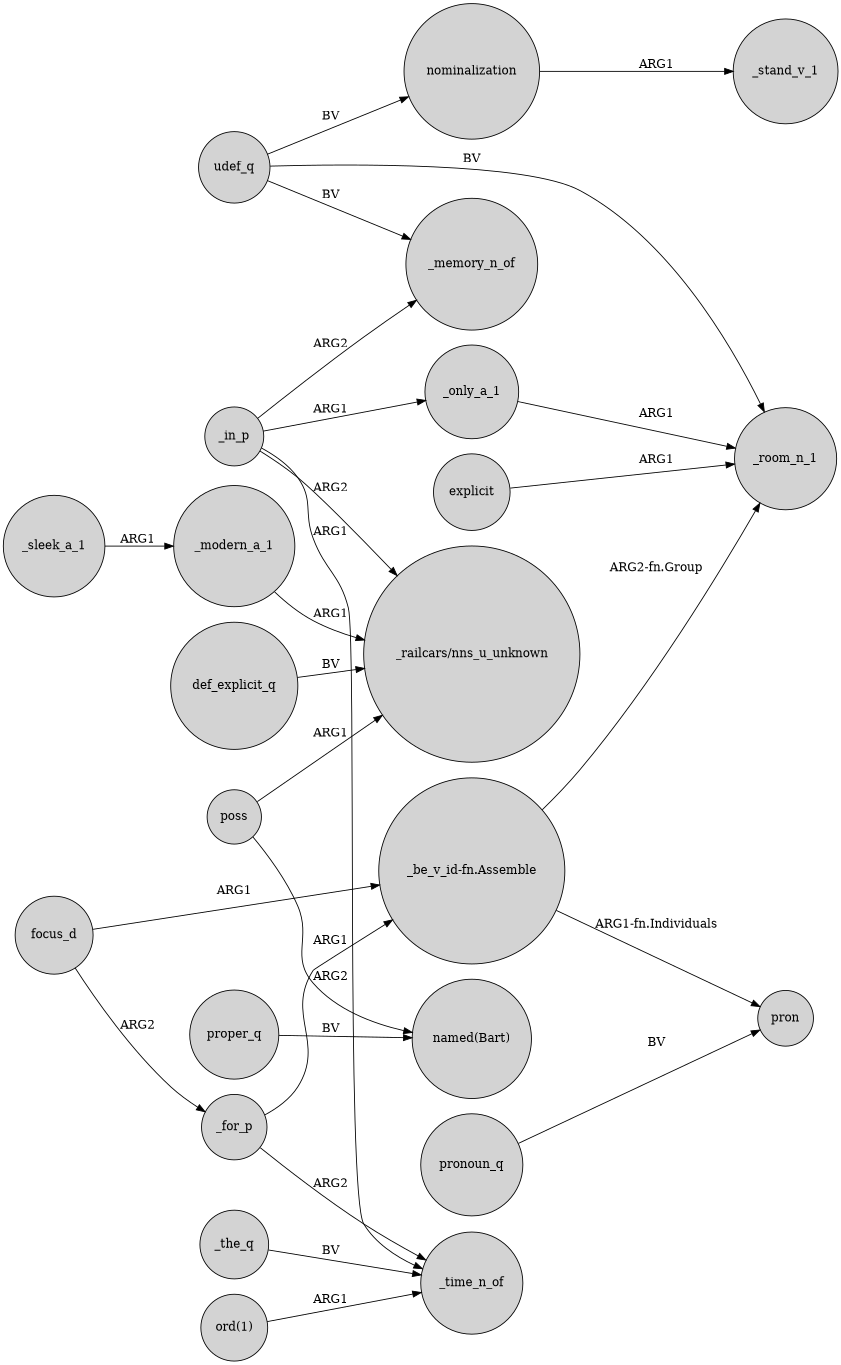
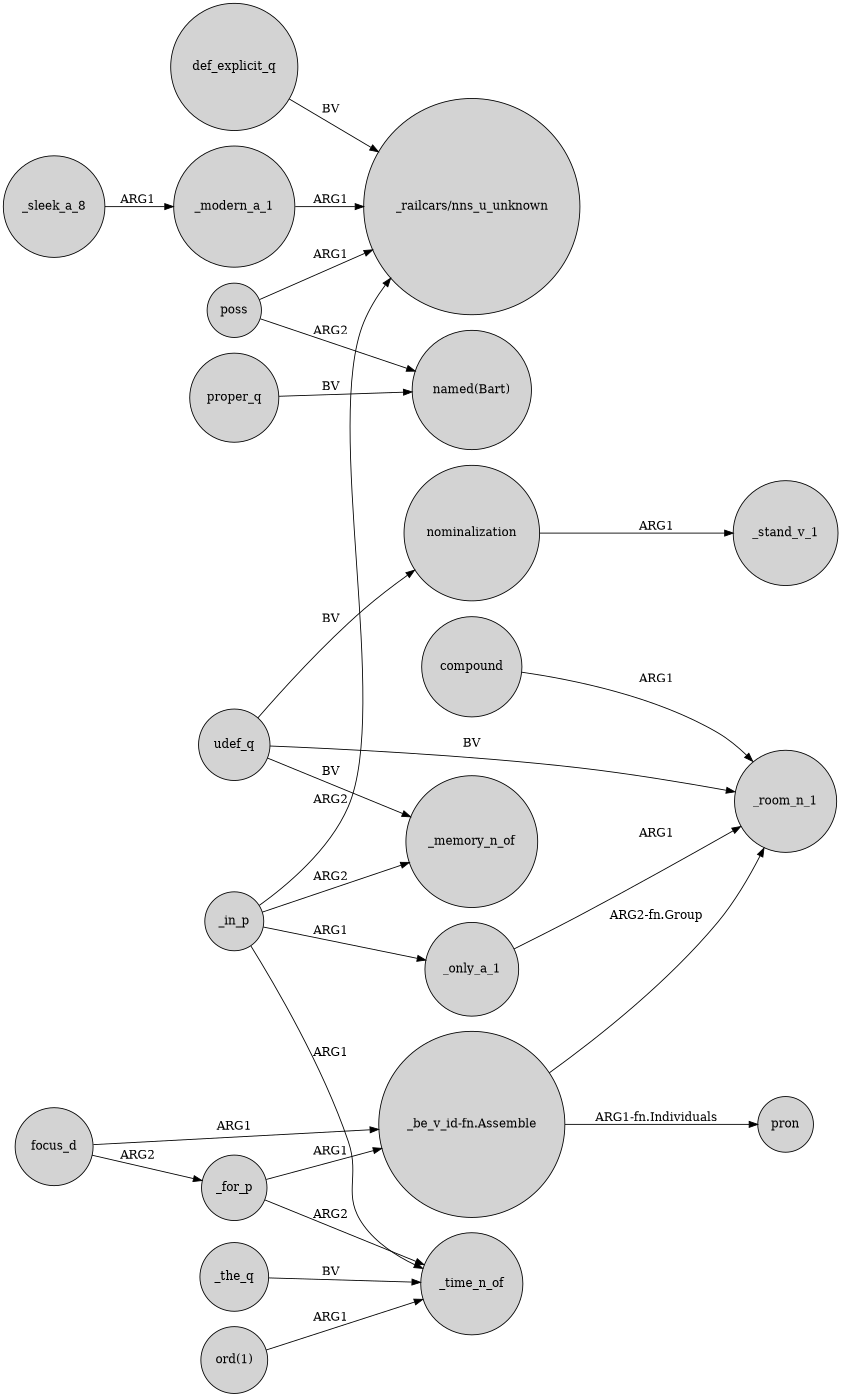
node "explicit": label "explicit" -> "compound"
node "_sleek_a_1": label "_sleek_a_1" -> "_sleek_a_8"
node "pronoun_q": removed
